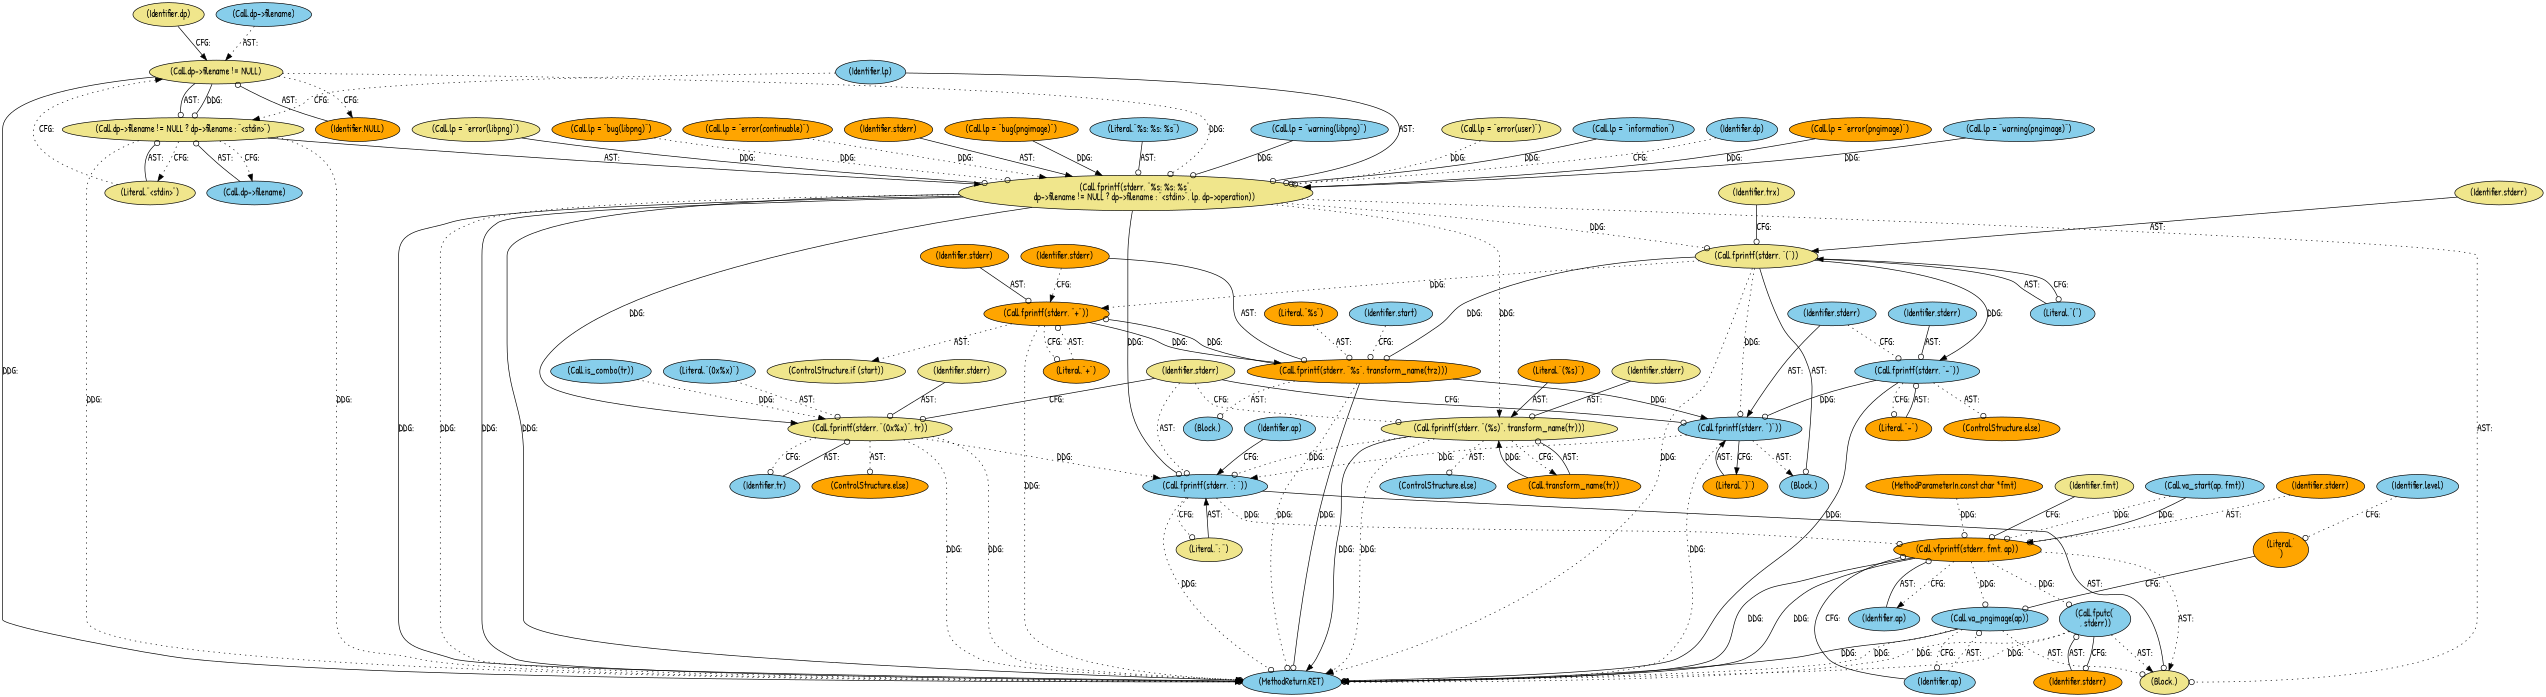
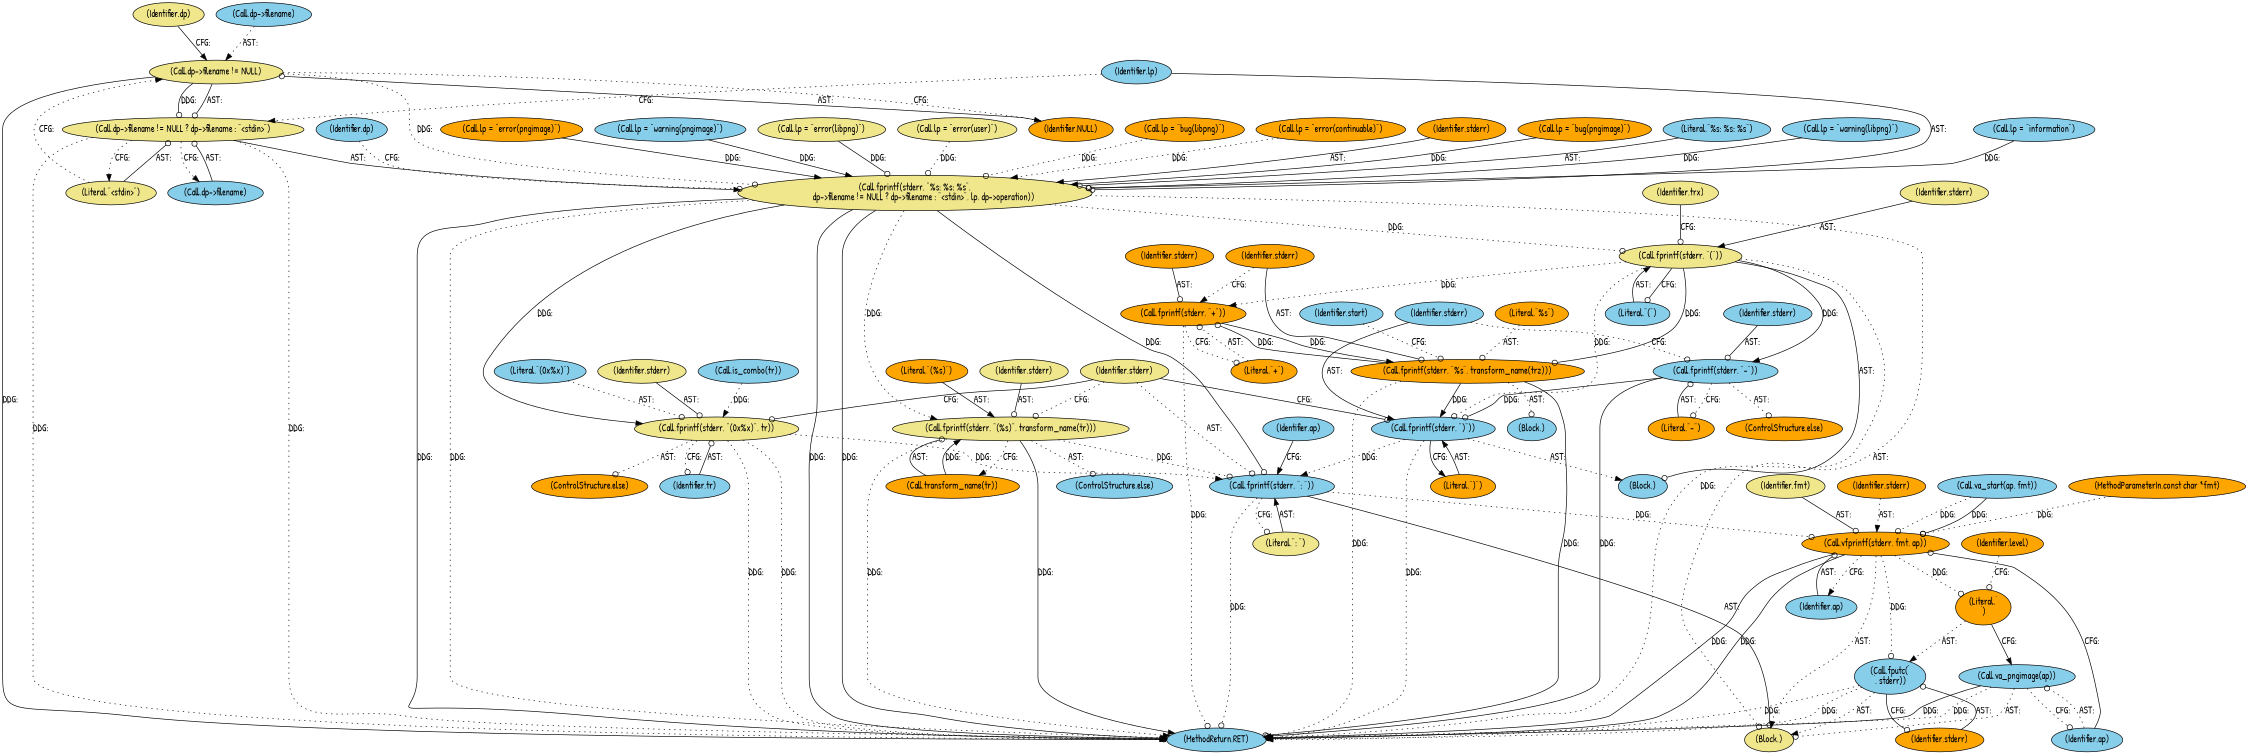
node "(ControlStructure,if (start))": removed
node "(Identifier,level)": fillcolor skyblue -> orange
edge "(Identifier,fmt)" -> "(Call,vfprintf(stderr, fmt, ap))": label "CFG: " -> "AST: "
edge "(Literal,' ')" -> "(Call,va_pngimage(ap))": arrowhead odot -> normal
edge "(Call,vfprintf(stderr, fmt, ap))" -> "(Call,va_pngimage(ap))": now "(Call,vfprintf(stderr, fmt, ap))" -> "(Literal,' ')"
edge "(Literal,' ')" -> "(Call,fputc(' ', stderr))": added, label "AST:"
